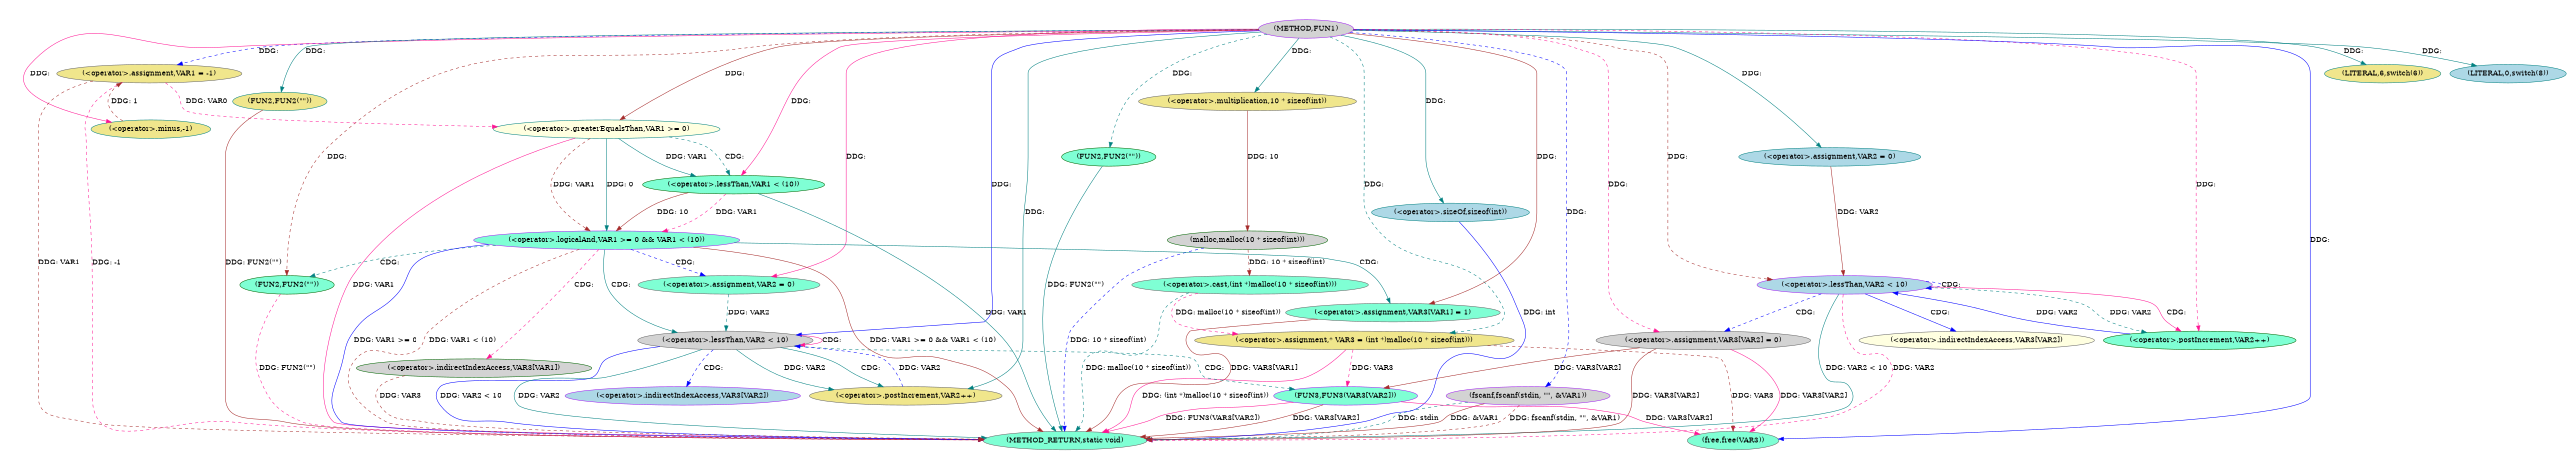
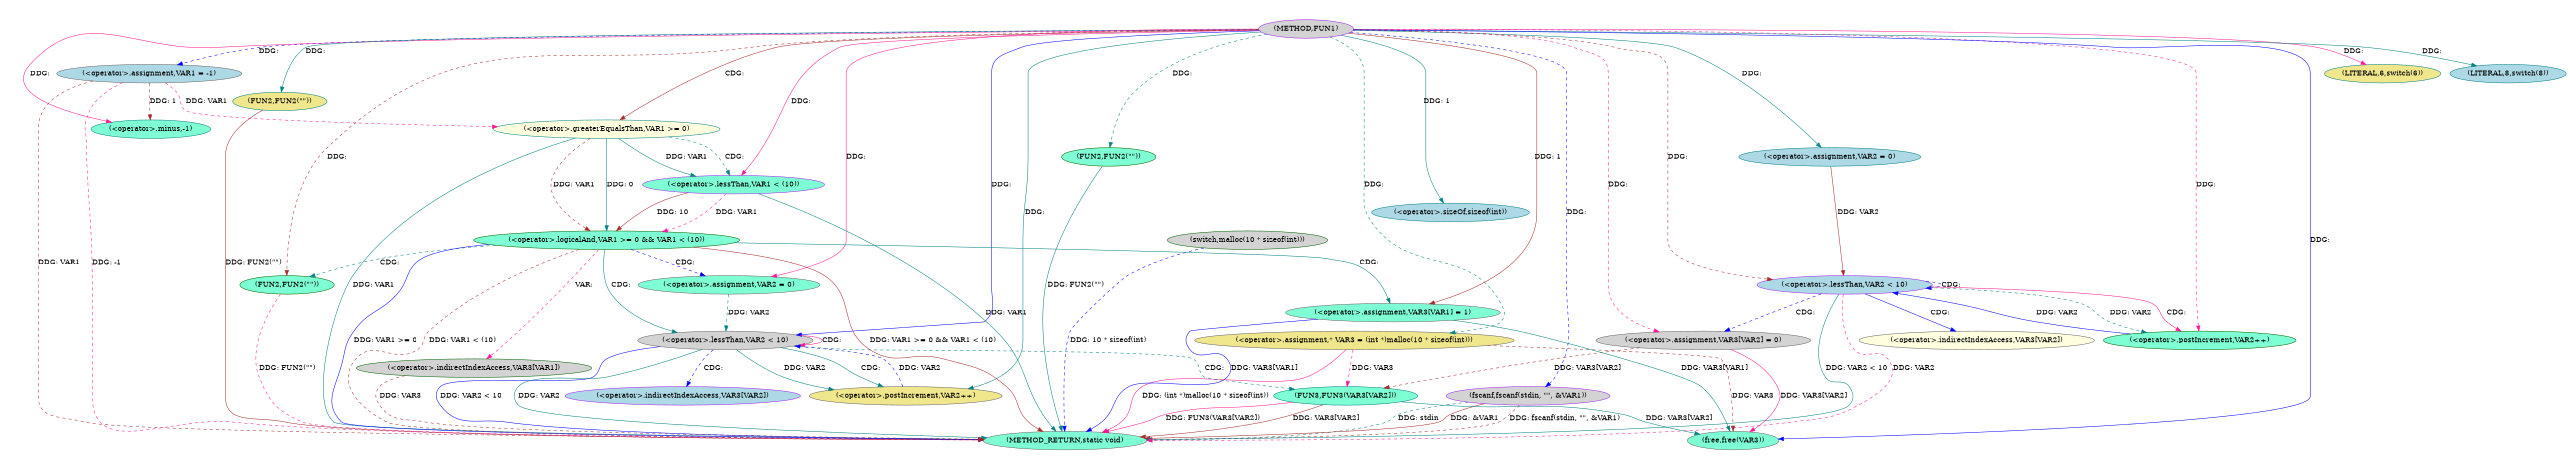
edge "(METHOD,FUN1)" -> "(LITERAL,6,switch(6))": color teal -> deeppink
node "(<operator>.assignment,VAR1 = -1)": fillcolor khaki -> lightblue
edge "(METHOD,FUN1)" -> "(<operator>.greaterEqualsThan,VAR1 >= 0)": label "DDG: " -> "CDG: "
node "(LITERAL,0,switch(8))": label "(LITERAL,0,switch(8))" -> "(LITERAL,8,switch(8))"
edge "(<operator>.assignment,VAR1 = -1)" -> "(<operator>.greaterEqualsThan,VAR1 >= 0)": label "DDG: VAR0" -> "DDG: VAR1"
node "(<operator>.multiplication,10 * sizeof(int))": removed
edge "(METHOD,FUN1)" -> "(<operator>.sizeOf,sizeof(int))": label "DDG: " -> "DDG: 1"
edge "(<operator>.minus,-1)" -> "(<operator>.assignment,VAR1 = -1)": reversed
node "(<operator>.minus,-1)": fillcolor khaki -> aquamarine
edge "(METHOD,FUN1)" -> "(<operator>.assignment,VAR3[VAR1] = 1)": label "DDG: " -> "DDG: 1"
node "(<operator>.lessThan,VAR1 < (10))": color darkgreen -> purple
node "(<operator>.logicalAnd,VAR1 >= 0 && VAR1 < (10))": color purple -> darkgreen
node "(malloc,malloc(10 * sizeof(int)))": label "(malloc,malloc(10 * sizeof(int)))" -> "(switch,malloc(10 * sizeof(int)))"
edge "(<operator>.logicalAnd,VAR1 >= 0 && VAR1 < (10))" -> "(<operator>.indirectIndexAccess,VAR3[VAR1])": label "CDG: " -> "VAR: "
node "(<operator>.cast,(int *)malloc(10 * sizeof(int)))": removed
edge "(<operator>.assignment,VAR3[VAR1] = 1)" -> "(METHOD_RETURN,static void)": color brown -> blue
edge "(<operator>.assignment,VAR3[VAR1] = 1)" -> "(free,free(VAR3))": added, label "DDG: VAR3[VAR1]"
edge "(<operator>.assignment,VAR3[VAR2] = 0)" -> "(FUN3,FUN3(VAR3[VAR2]))": style solid -> dashed
edge "(<operator>.sizeOf,sizeof(int))" -> "(METHOD_RETURN,static void)": removed, label "DDG: int"
node "(FUN3,FUN3(VAR3[VAR2]))": color purple -> teal
edge "(<operator>.greaterEqualsThan,VAR1 >= 0)" -> "(METHOD_RETURN,static void)": color deeppink -> teal
edge "(FUN3,FUN3(VAR3[VAR2]))" -> "(free,free(VAR3))": color deeppink -> teal
edge "(<operator>.assignment,VAR3[VAR2] = 0)" -> "(METHOD_RETURN,static void)": removed, label "DDG: VAR3[VAR2]"
